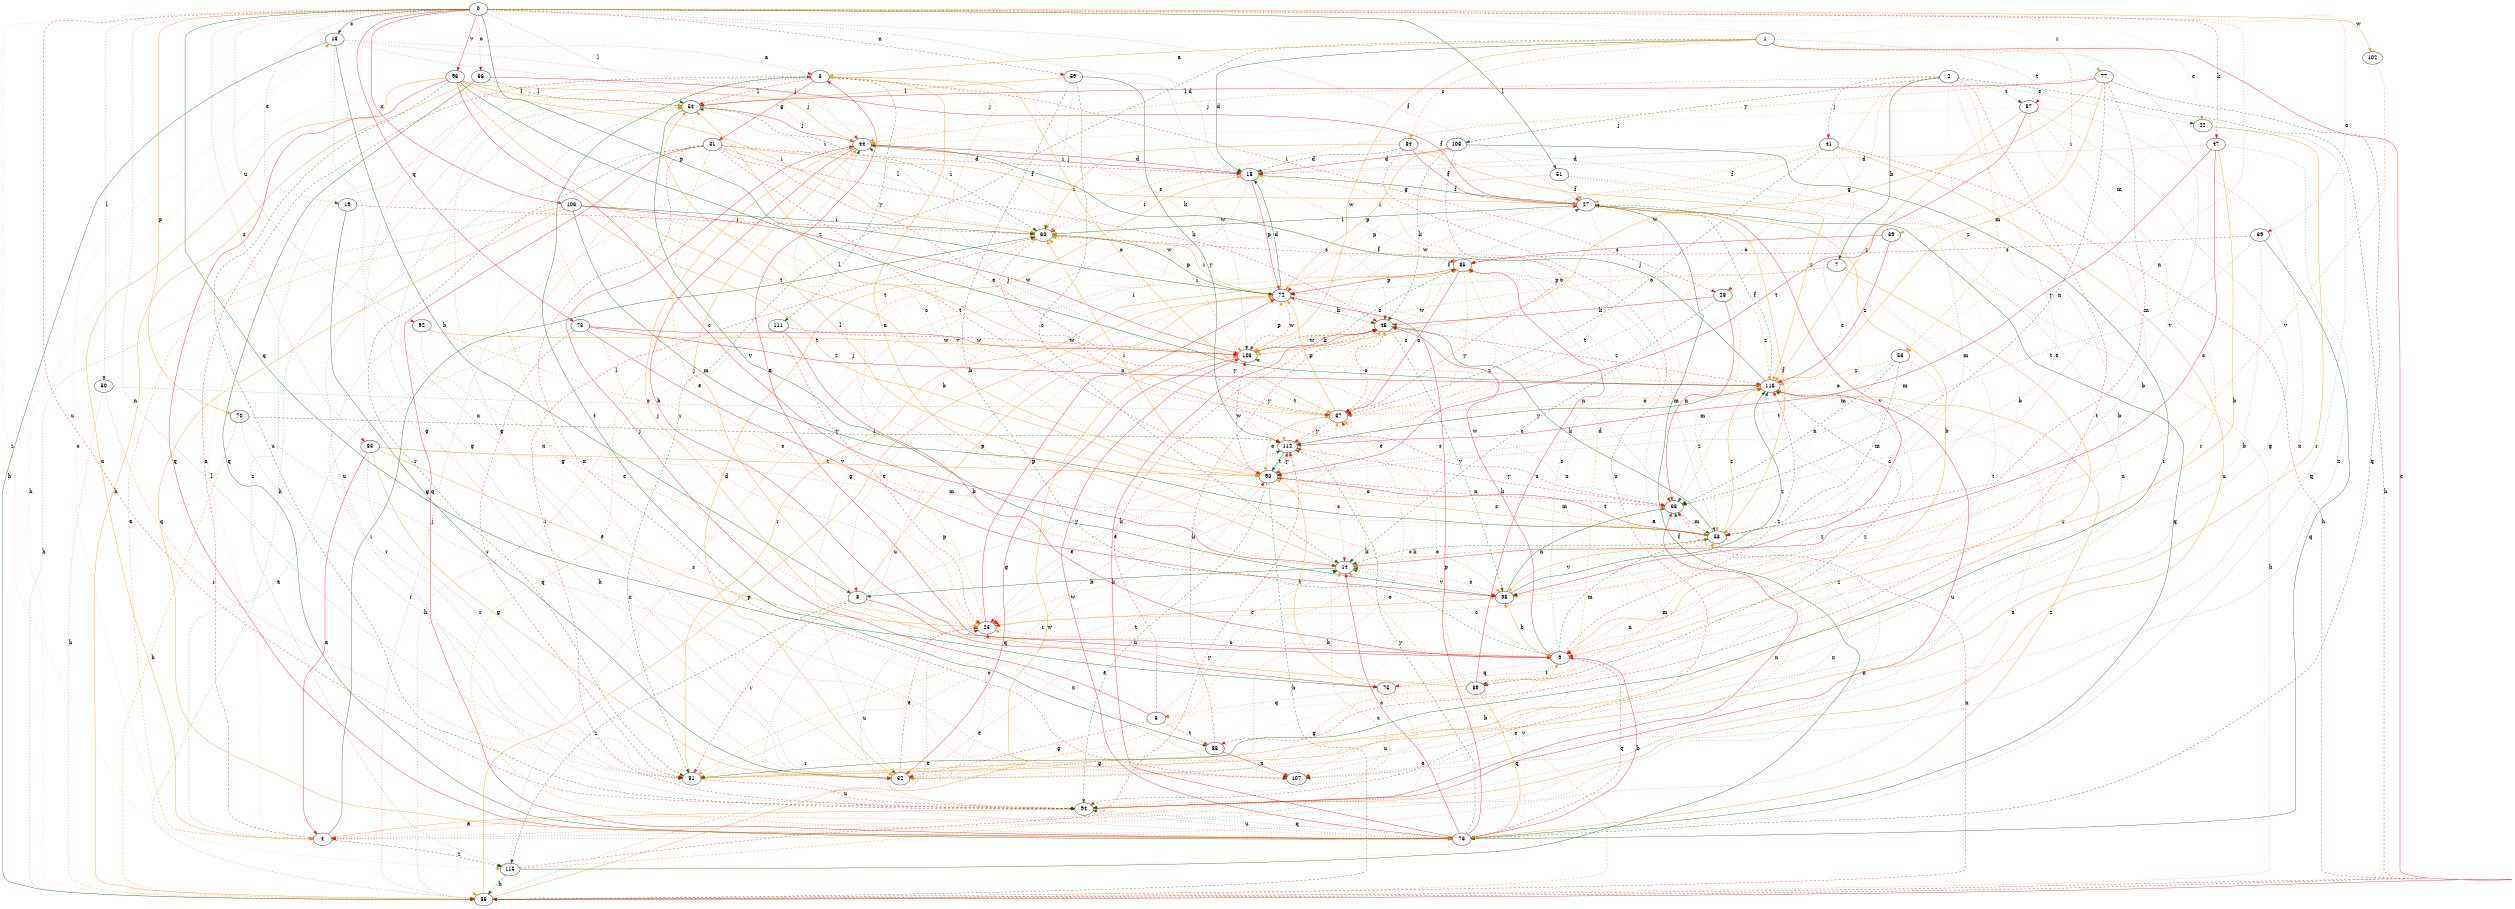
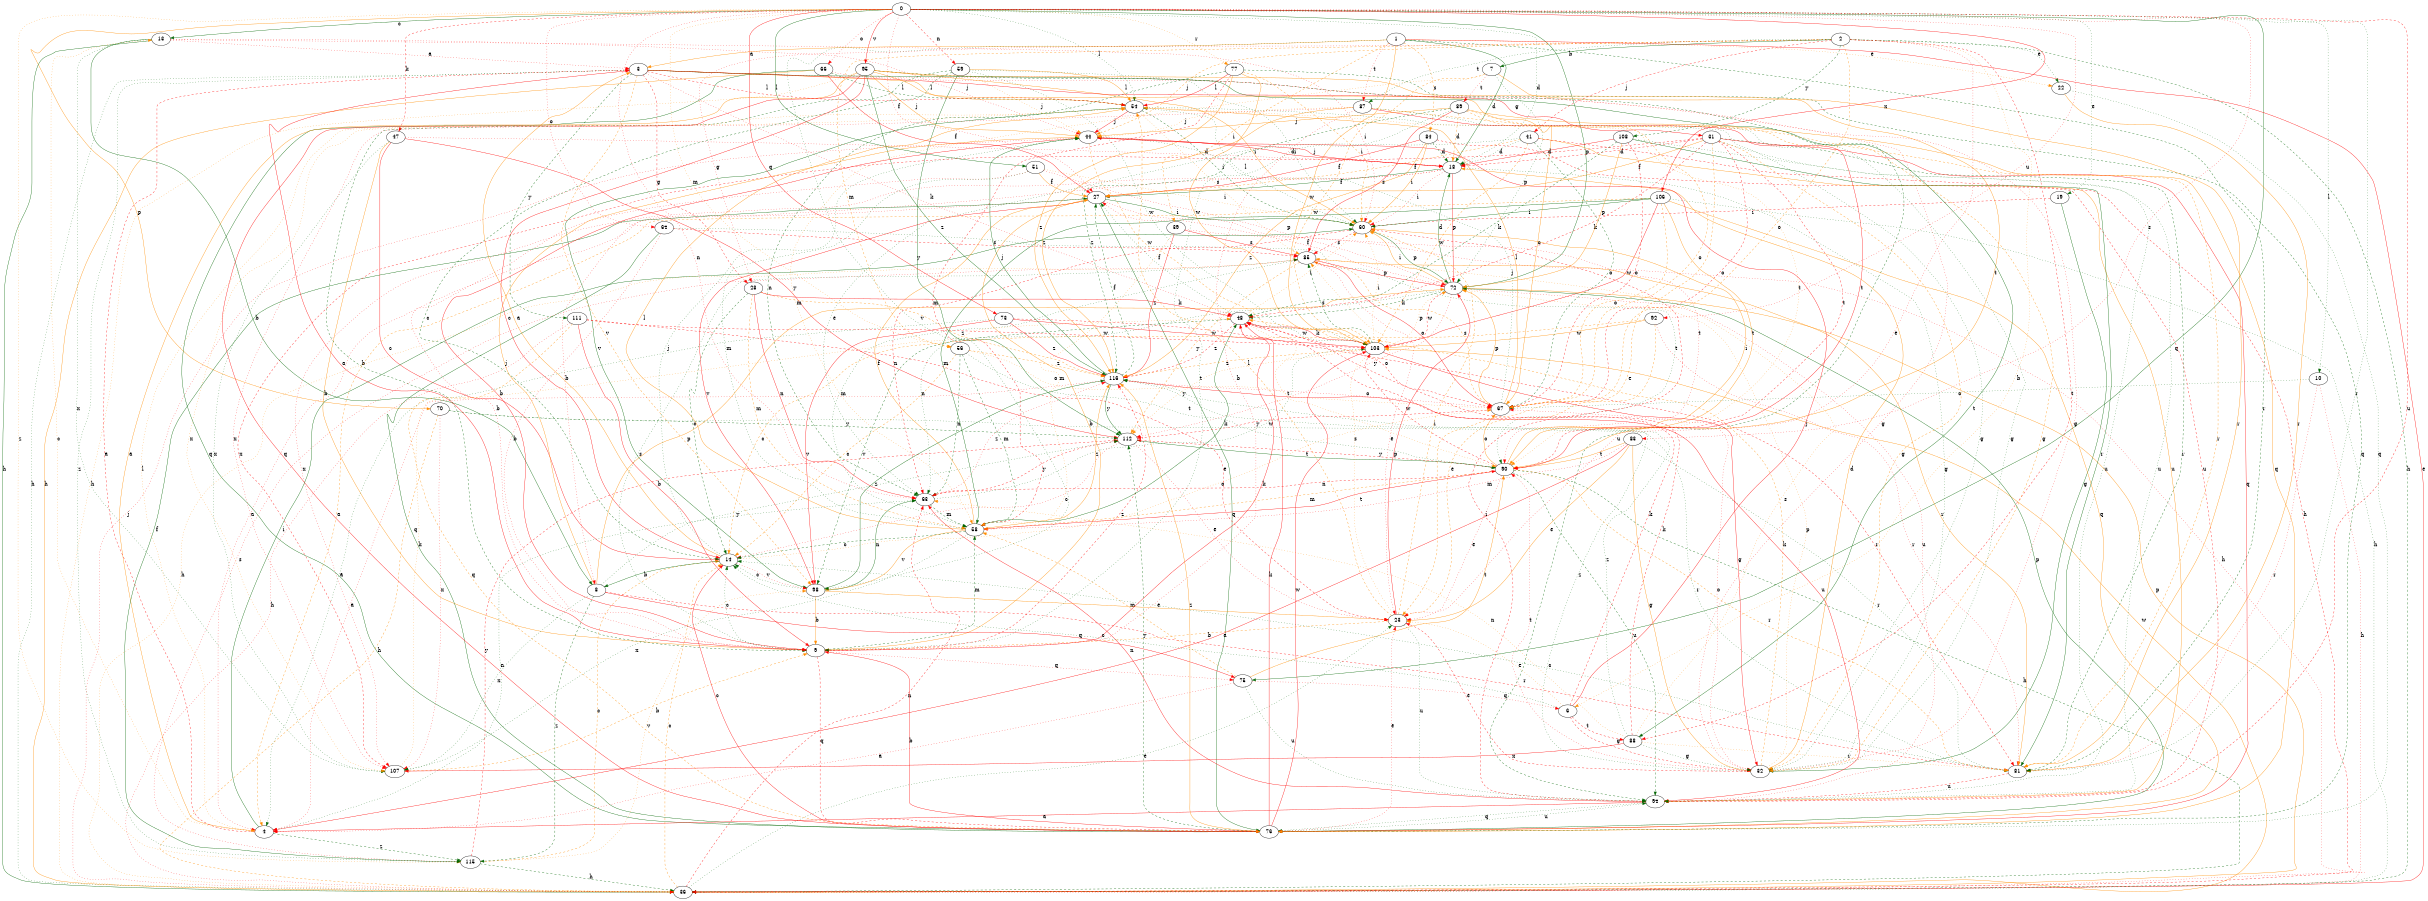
node "102": removed
node "96": label "96" -> "95"
node "69": label "69" -> "64"
node "50": label "50" -> "10"
edge "0" -> "81": label "n" -> "r"
edge "76" -> "72": color red -> darkgreen
edge "75" -> "116": now "88" -> "116"
edge "9" -> "89": reversed
edge "94" -> "4": color darkorange -> red
